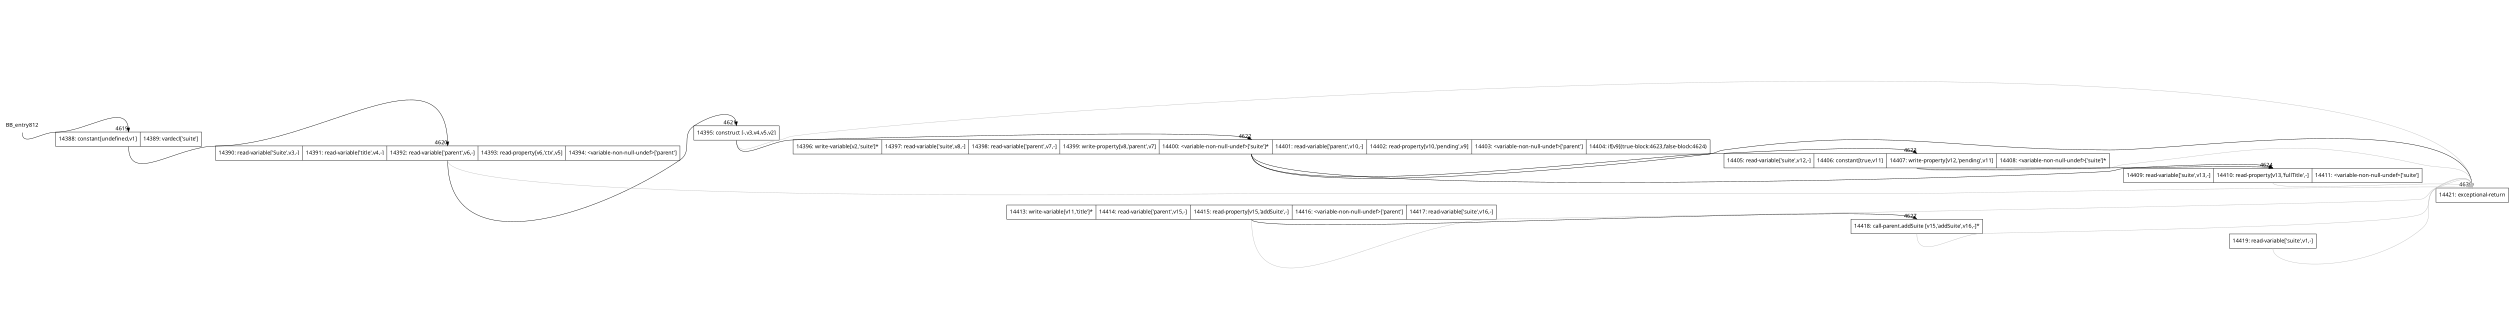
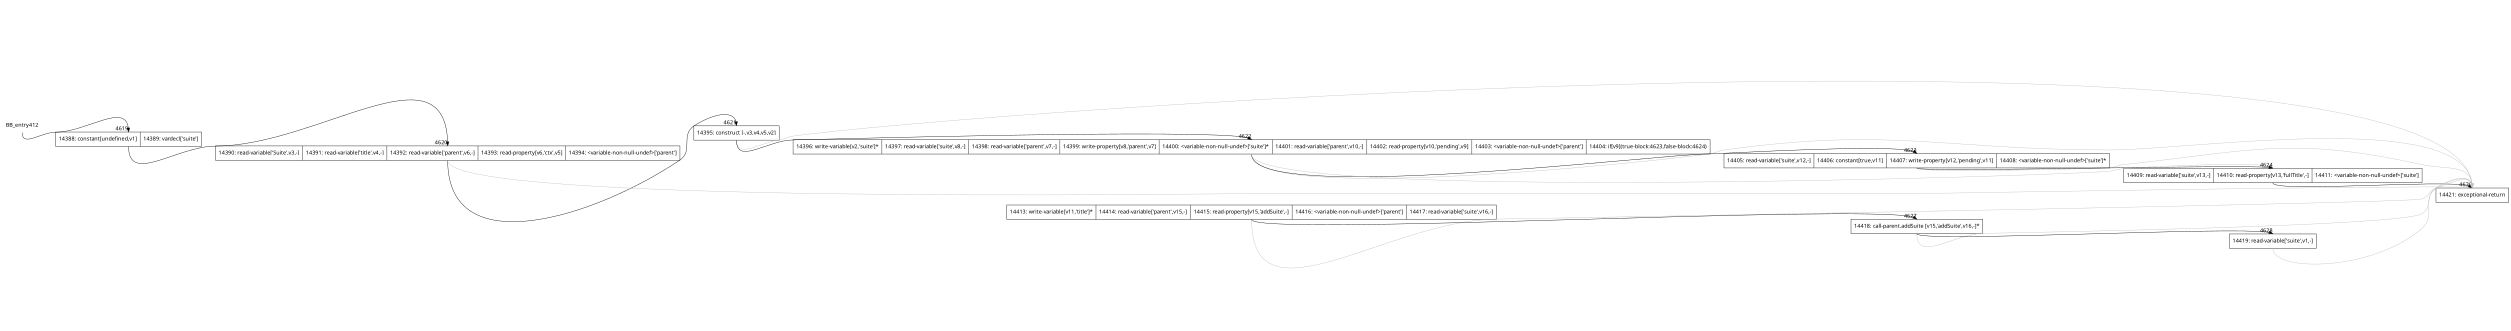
node "BB_entry812": label "BB_entry812" -> "BB_entry412"
edge "14396: write-variable[v2,'suite']*" -> "14421: exceptional-return": color black -> gray
edge "14396: write-variable[v2,'suite']*" -> "14409: read-variable['suite',v13,-]": color black -> gray
edge "14409: read-variable['suite',v13,-]" -> "14421: exceptional-return": color gray -> black
edge "14418: call-parent.addSuite [v15,'addSuite',v16,-]*" -> "14419: read-variable['suite',v1,-]": added
